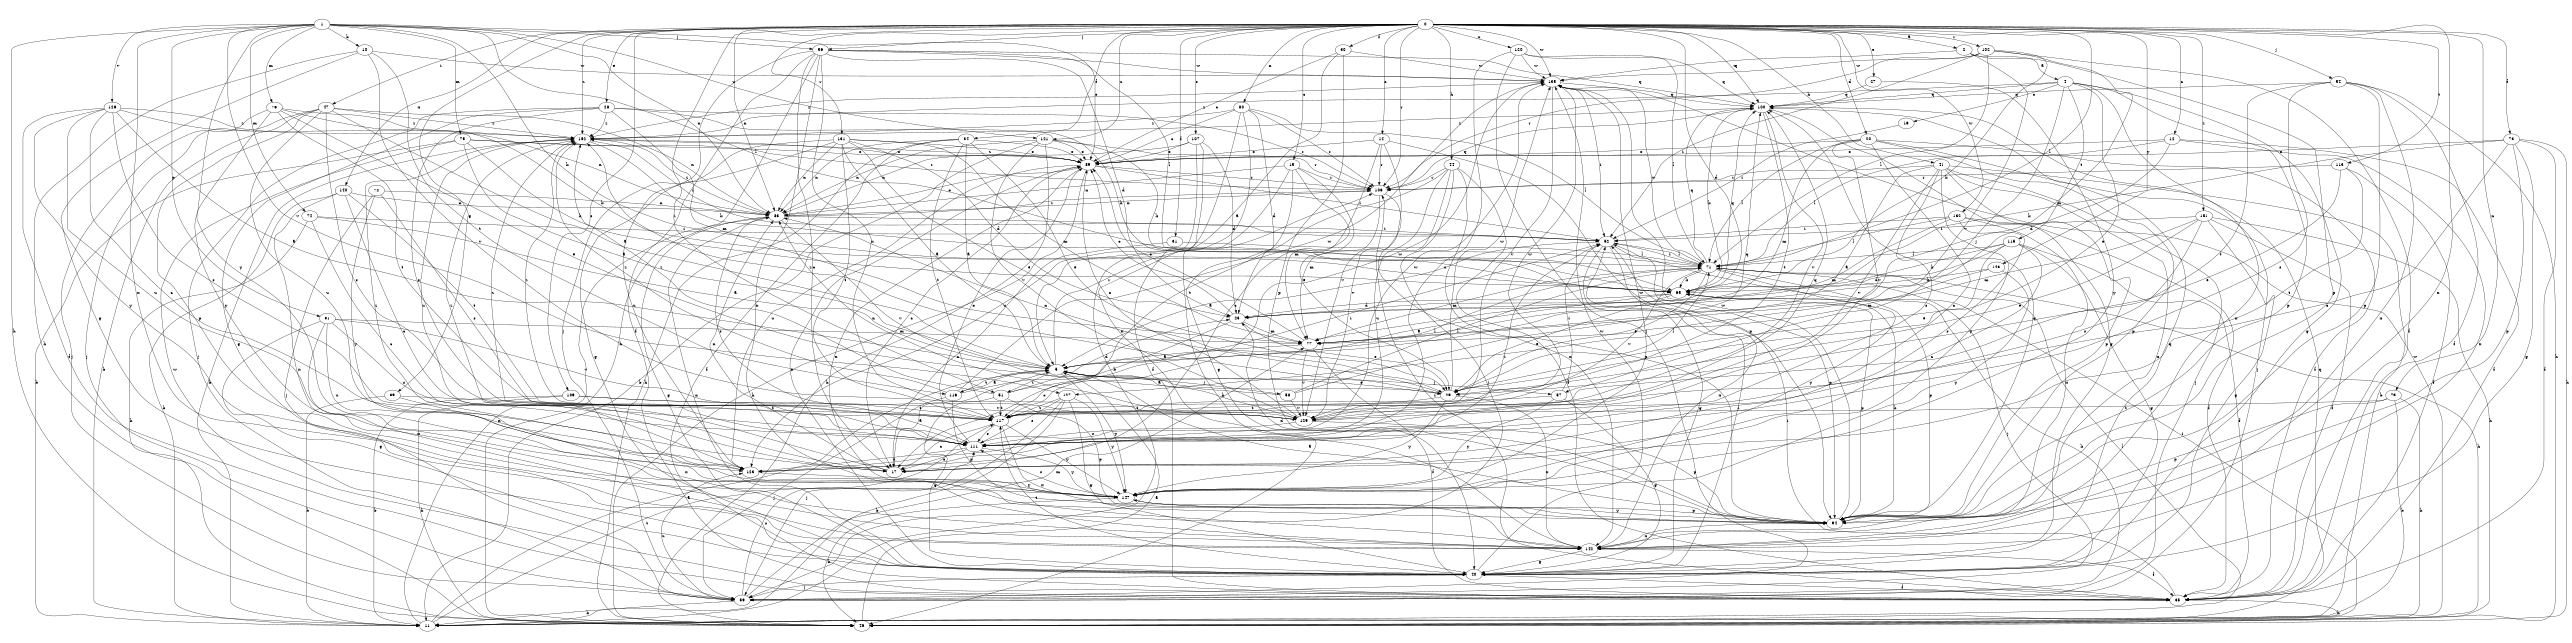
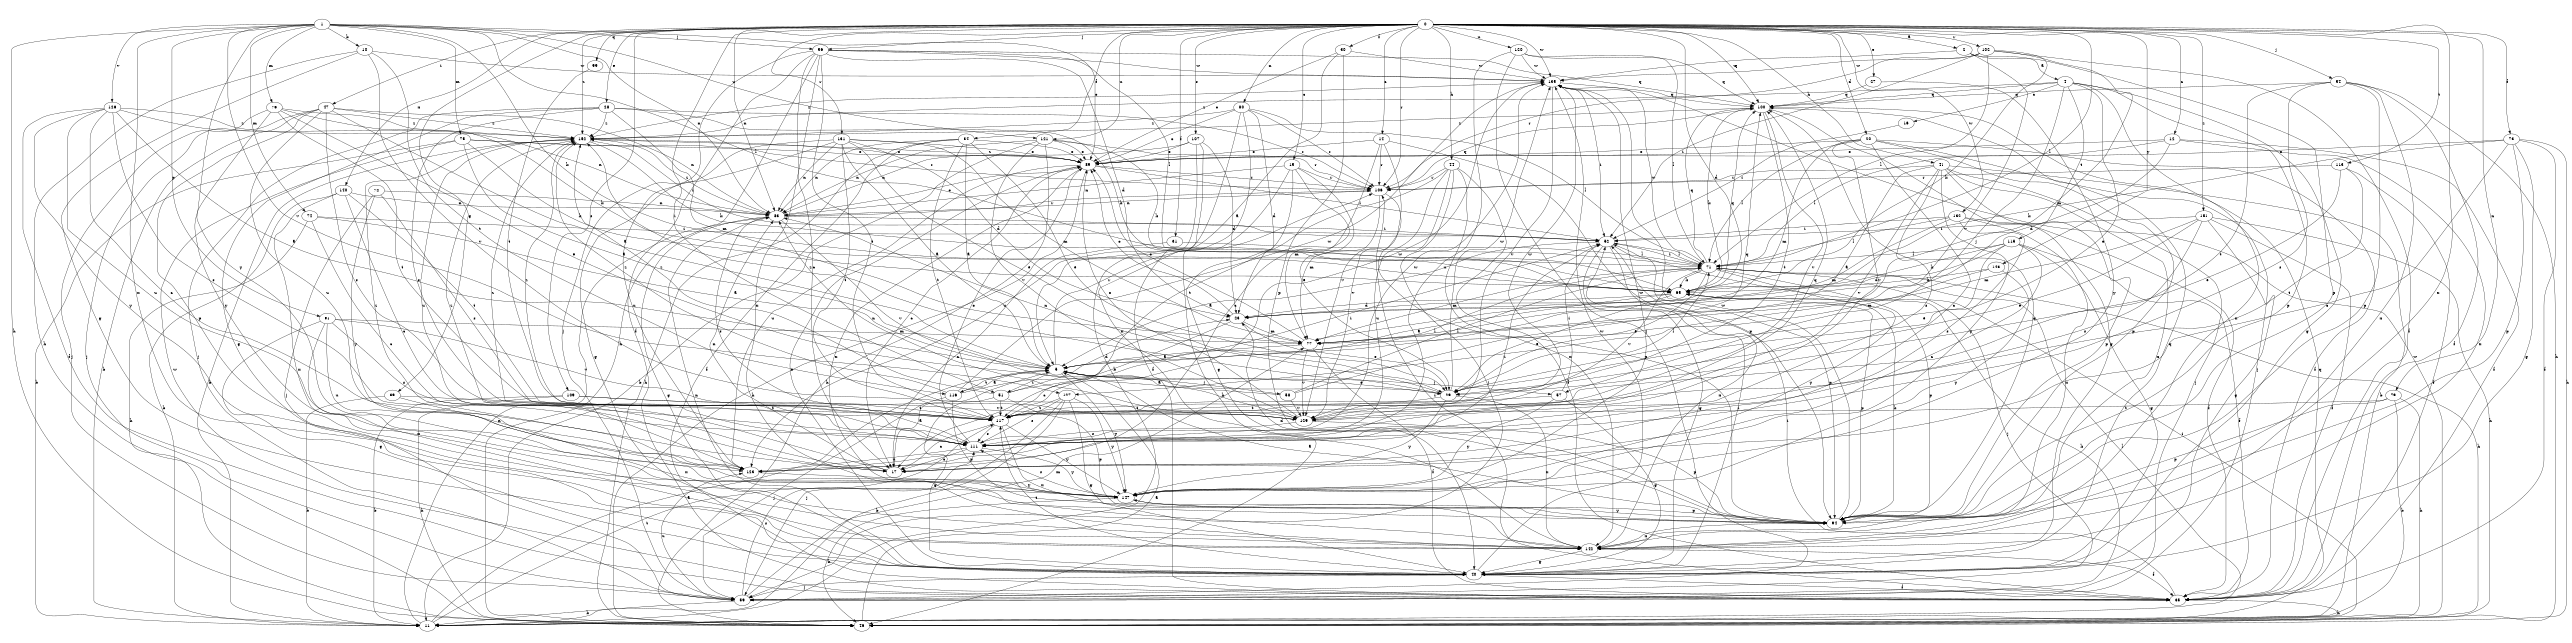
node "99": added
edge "56" -> "117": label "x" -> "t"
